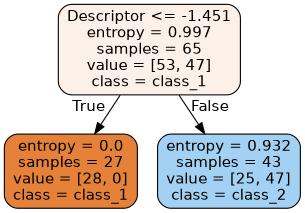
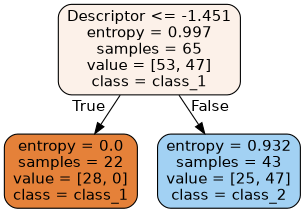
node "entropy = 0.0 samples = 27 value = [28, 0] class = class_1": label "entropy = 0.0 samples = 27 value = [28, 0] class = class_1" -> "entropy = 0.0 samples = 22 value = [28, 0] class = class_1"
